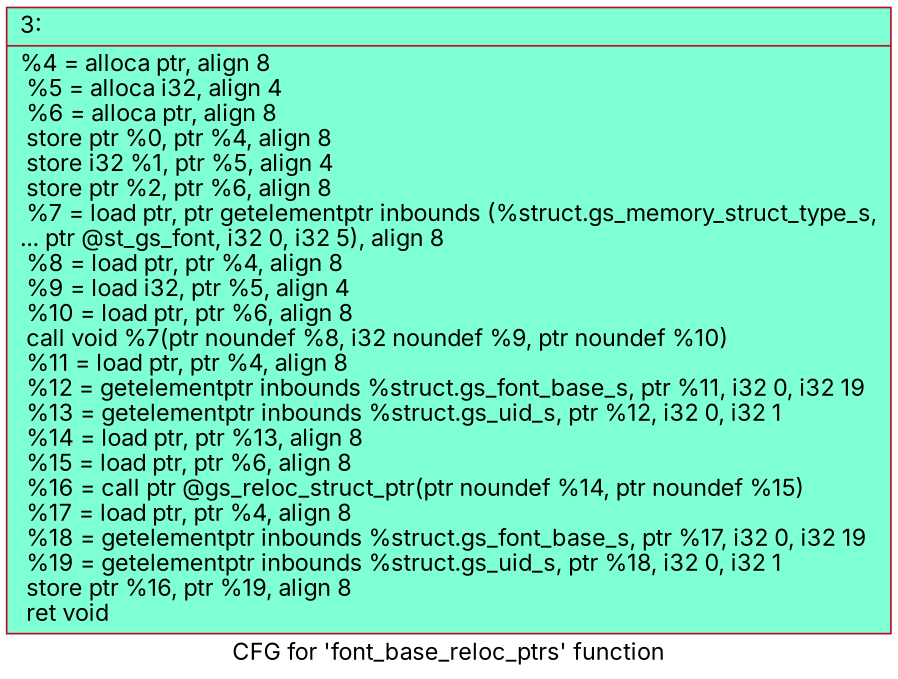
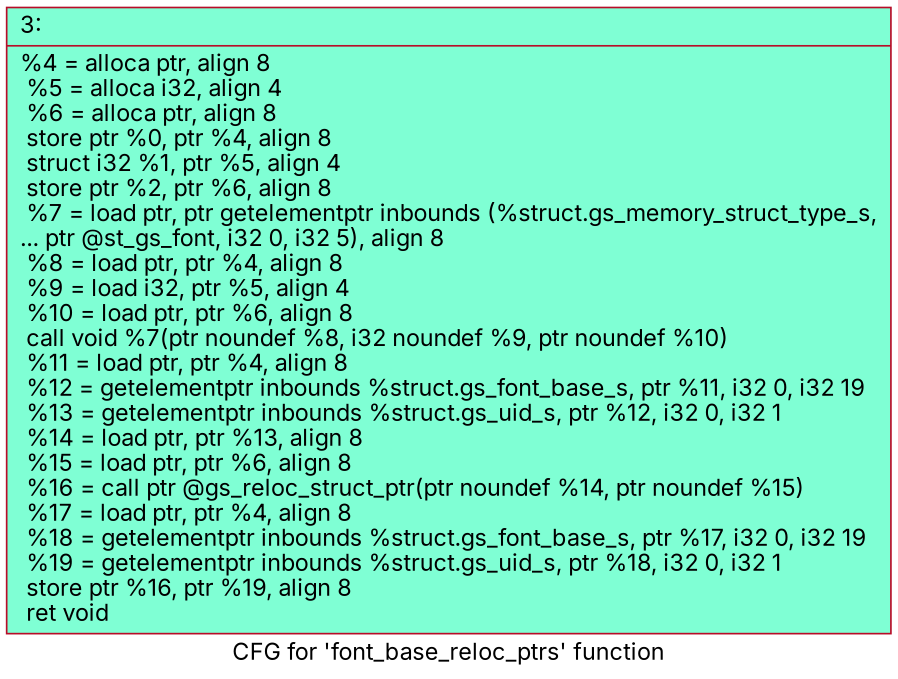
node "3:": text "store i32 %1, ptr %5, align 4" -> "struct i32 %1, ptr %5, align 4"
